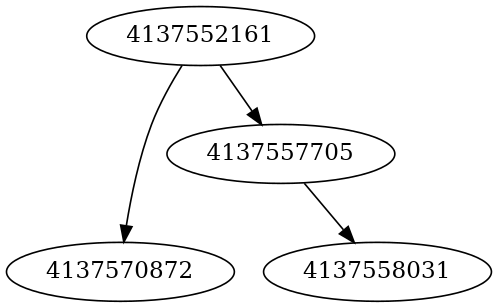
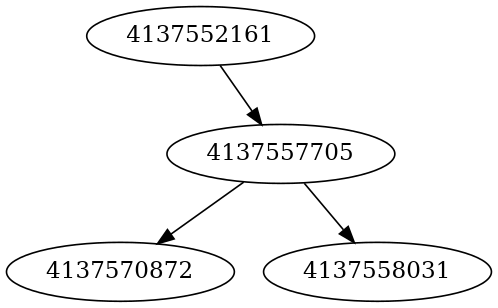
edge "4137552161" -> "4137570872": now "4137557705" -> "4137570872"
